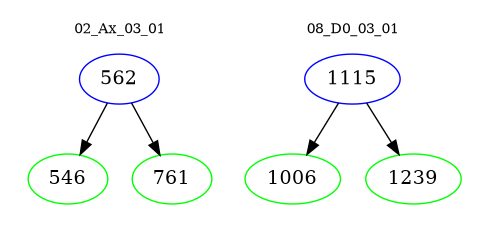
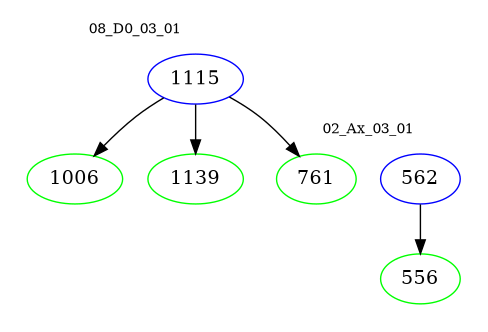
edge "562" -> "761": now "1115" -> "761"
node "546": label "546" -> "556"
node "1239": label "1239" -> "1139"
